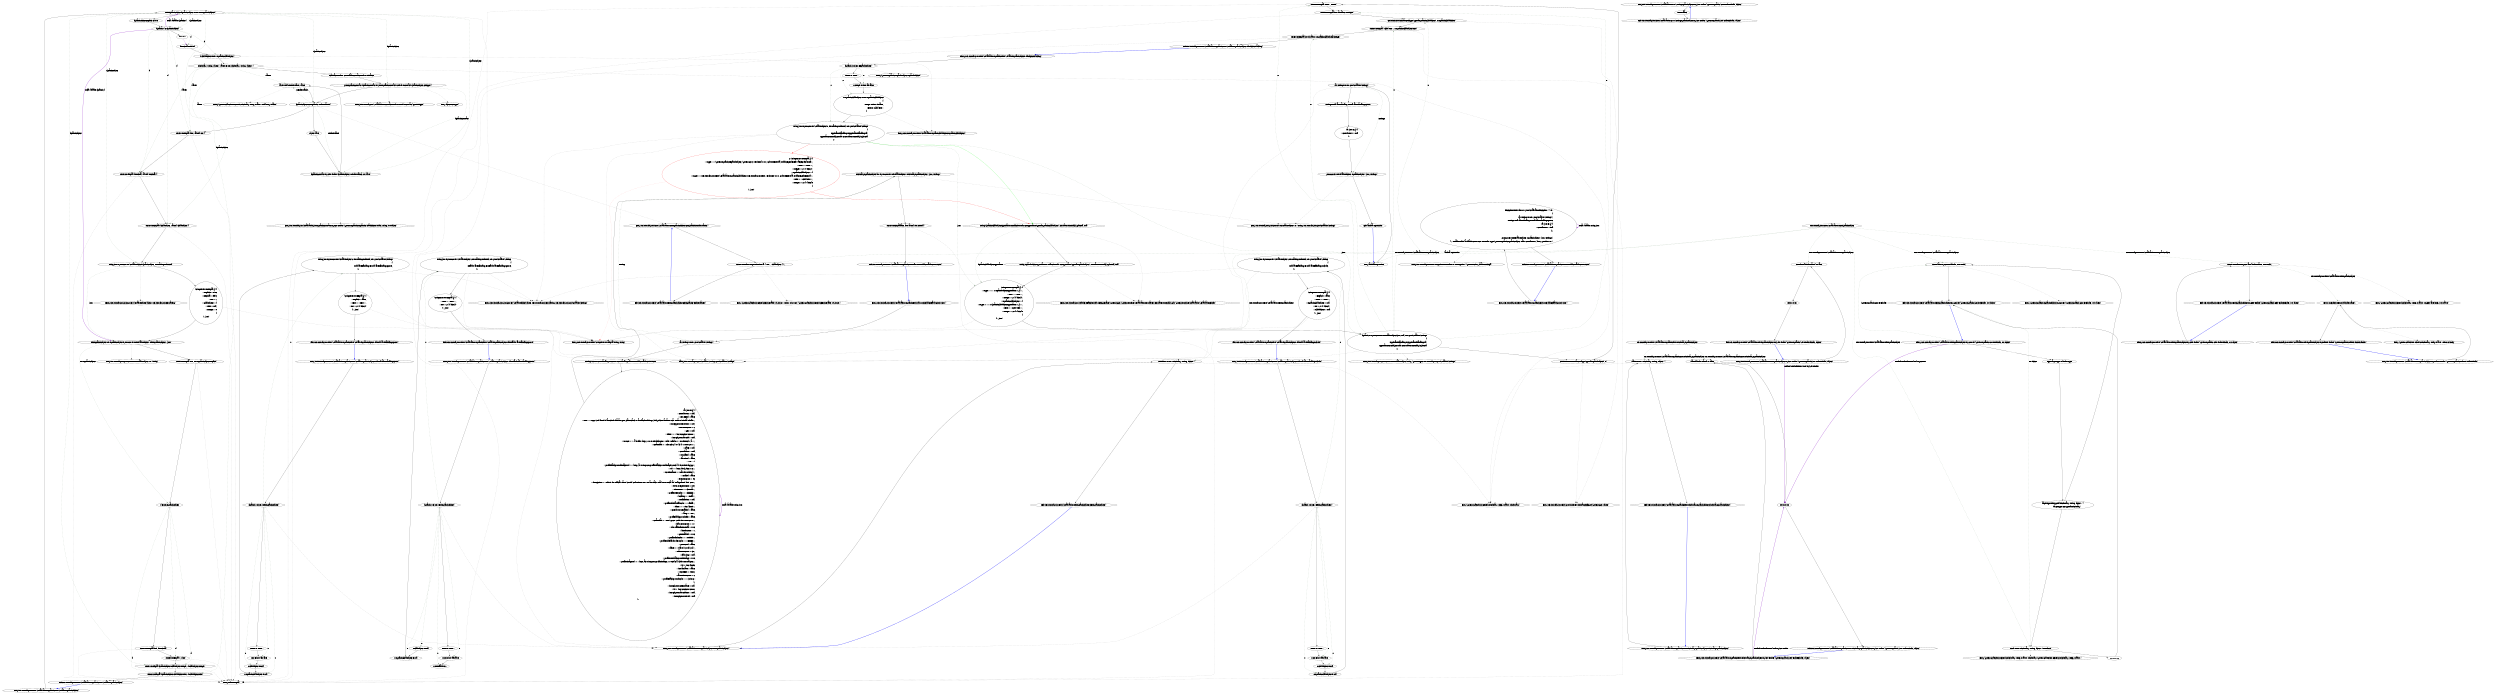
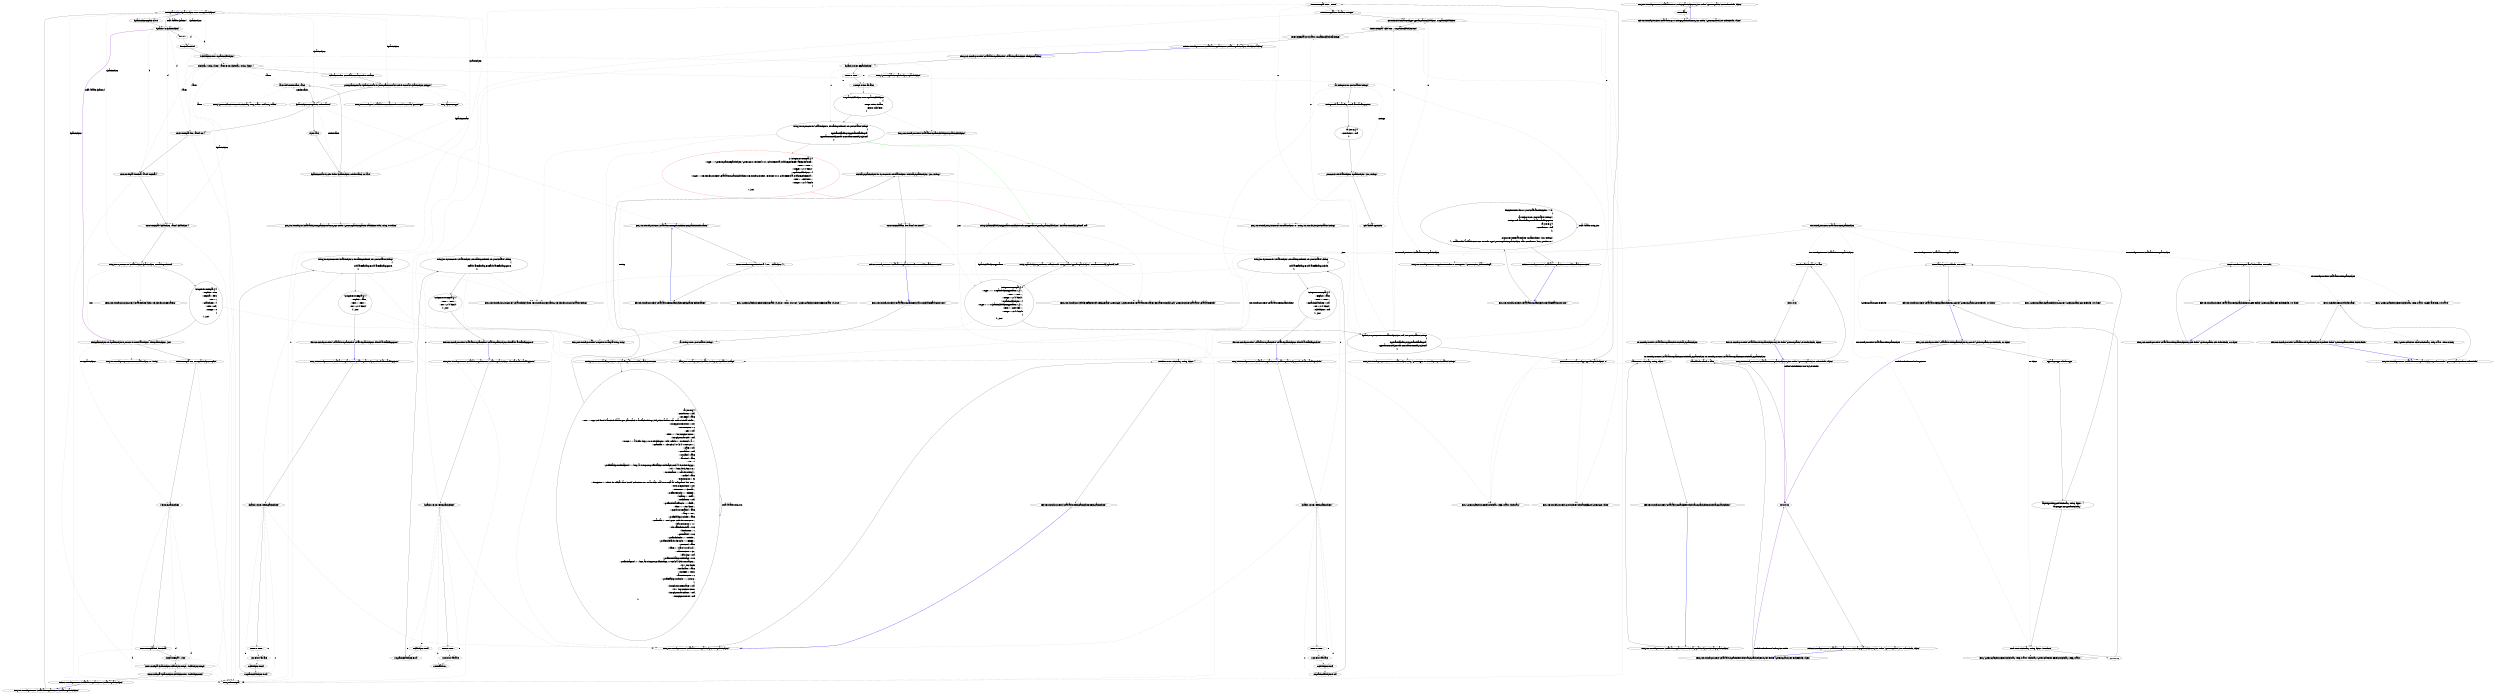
node "Entry lambda expression": removed
